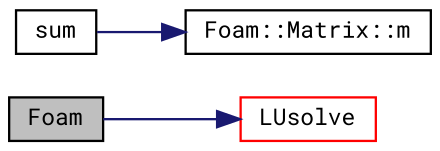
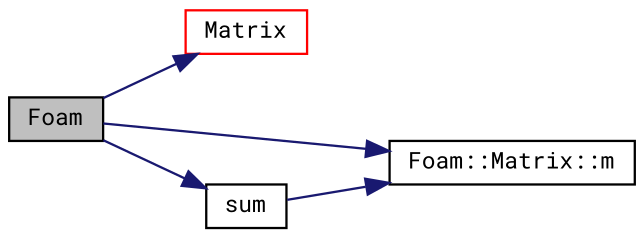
node "LUsolve": label "LUsolve" -> "Matrix"
edge "Foam" -> "Foam::Matrix::m": added
edge "Foam" -> "sum": added
